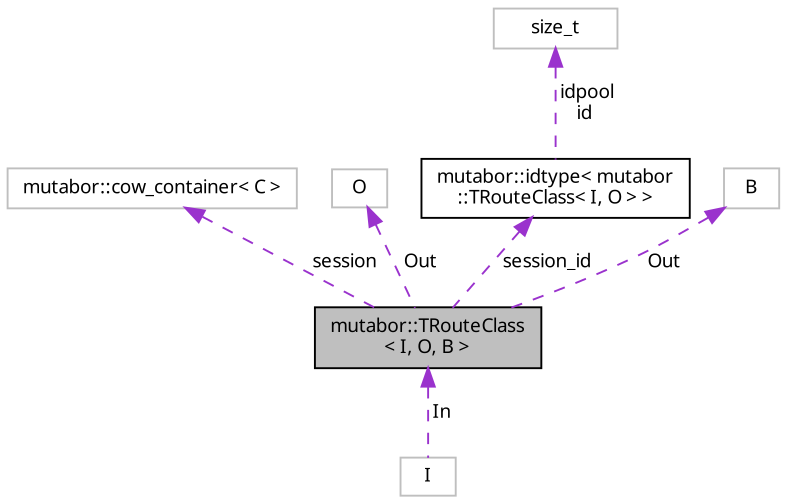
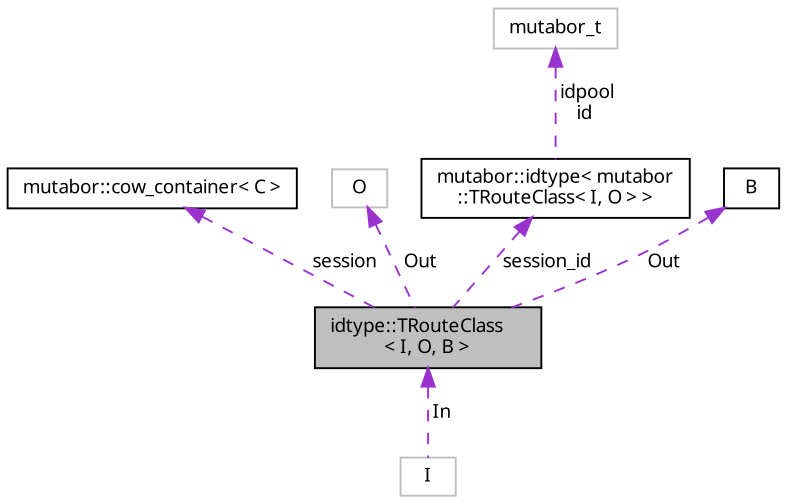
node "size_t": label "size_t" -> "mutabor_t"
node "mutabor::cow_container< C >": color grey75 -> black
node "B": color grey75 -> black
node "mutabor::TRouteClass < I, O, B >": label "mutabor::TRouteClass < I, O, B >" -> "idtype::TRouteClass < I, O, B >"
